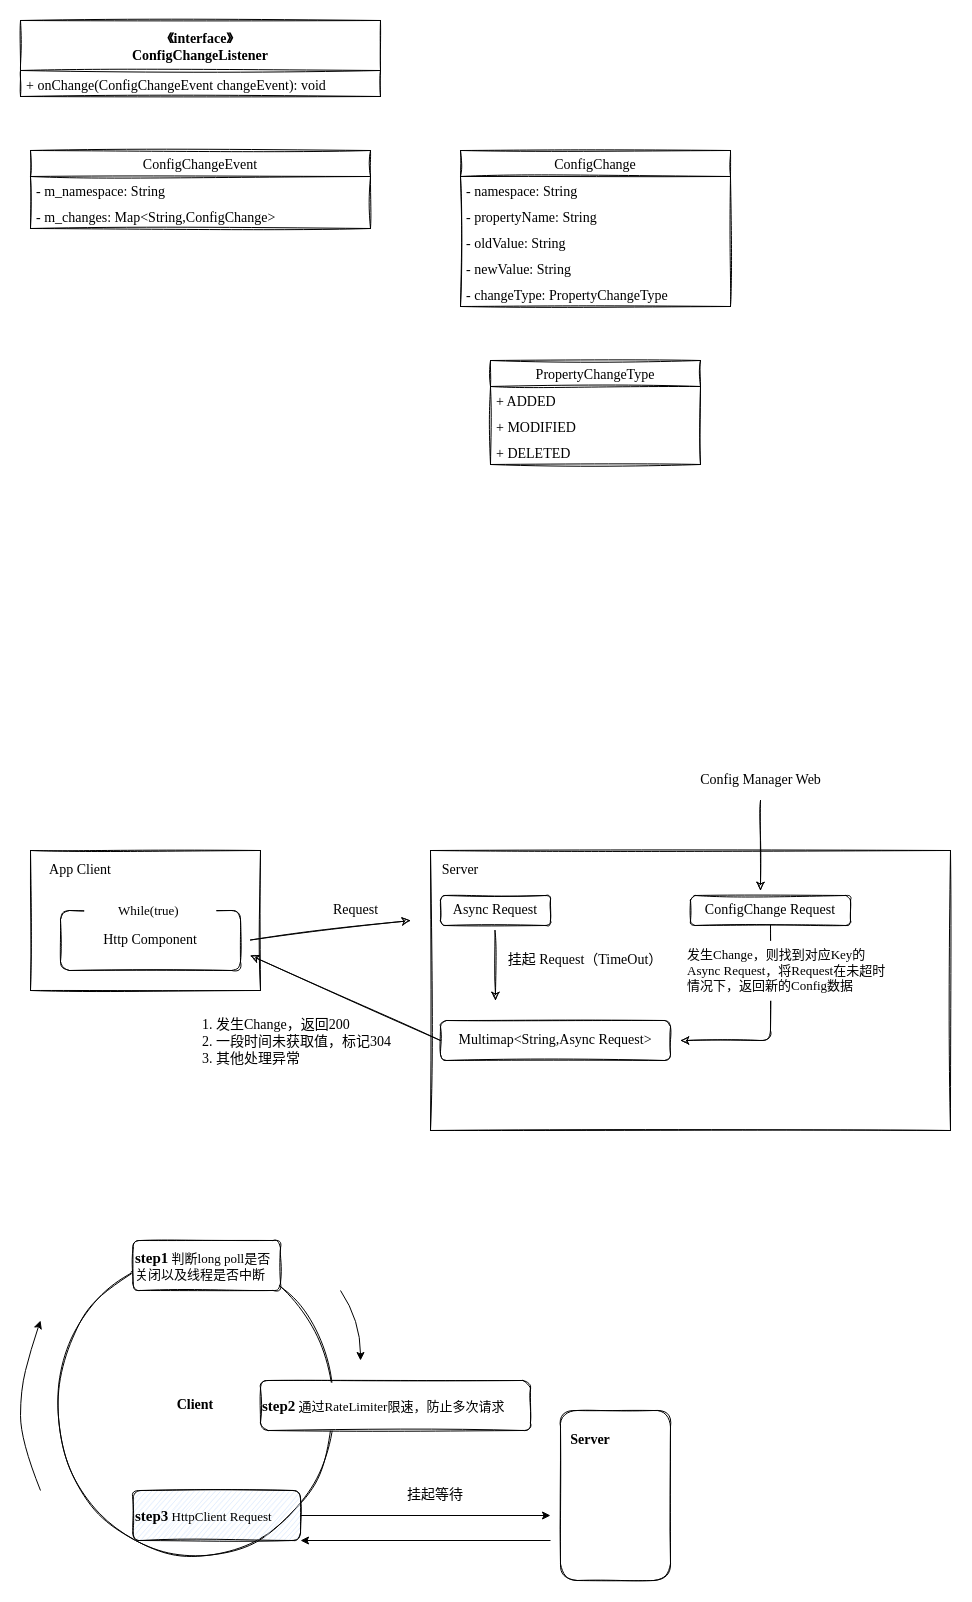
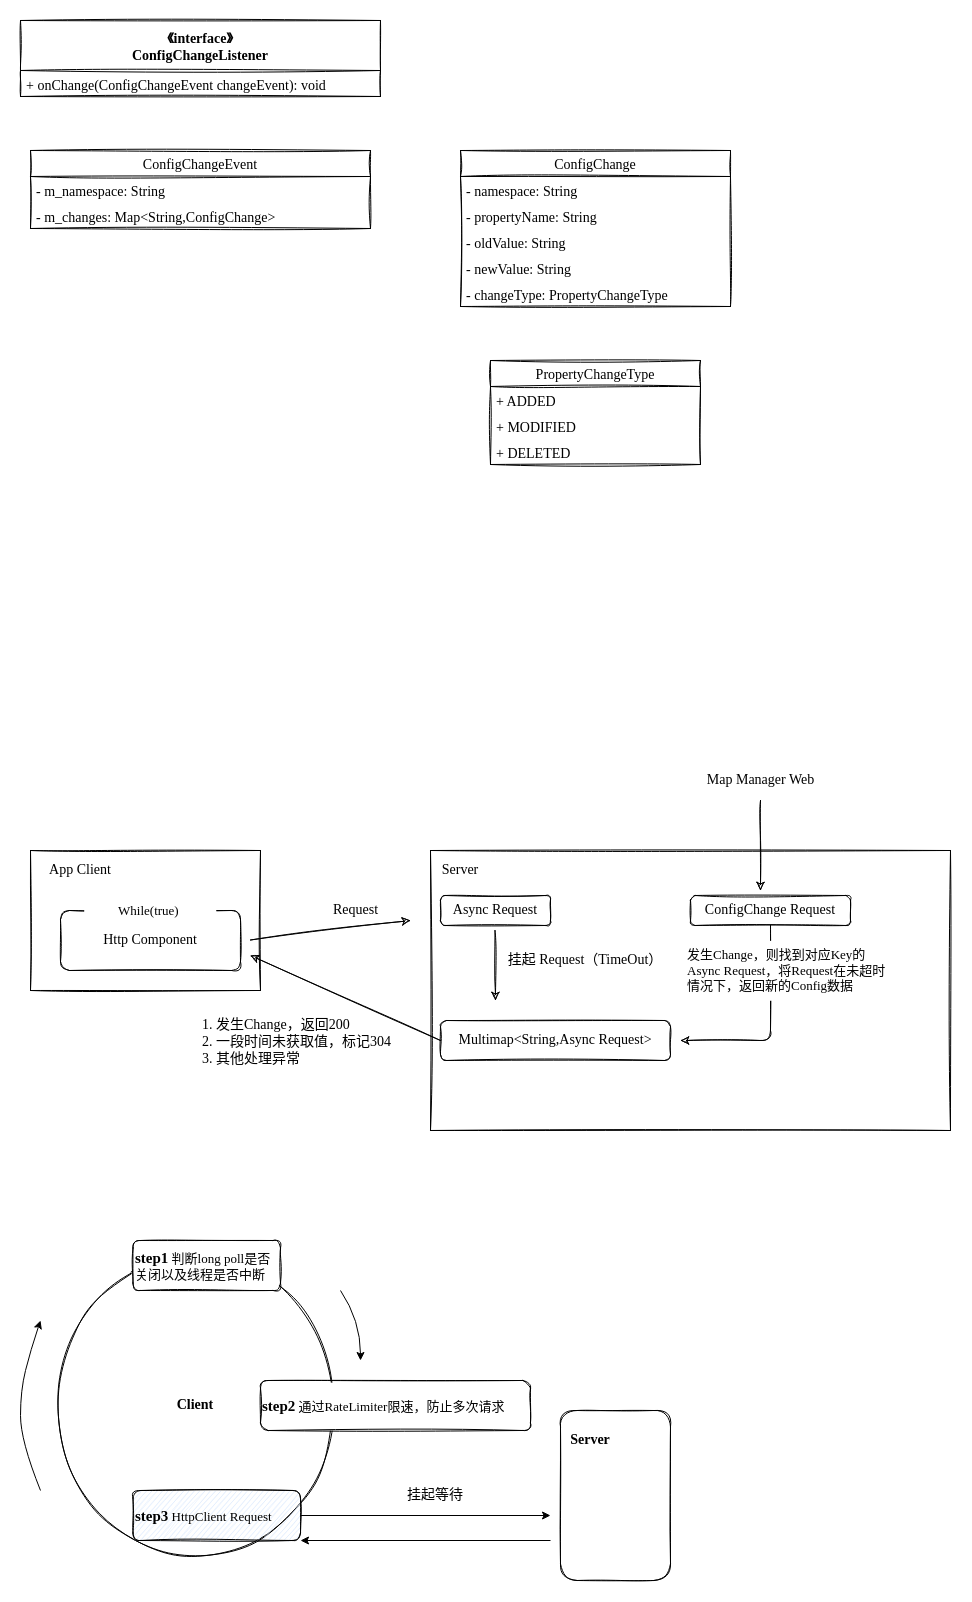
node "Config Manager Web": label "Config Manager Web" -> "Map Manager Web"
